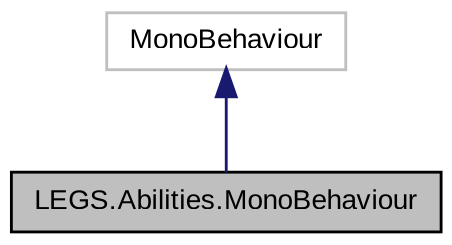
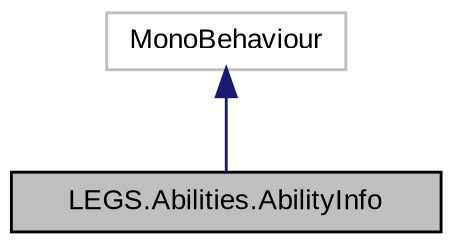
node "LEGS.Abilities.MonoBehaviour": label "LEGS.Abilities.MonoBehaviour" -> "LEGS.Abilities.AbilityInfo"
